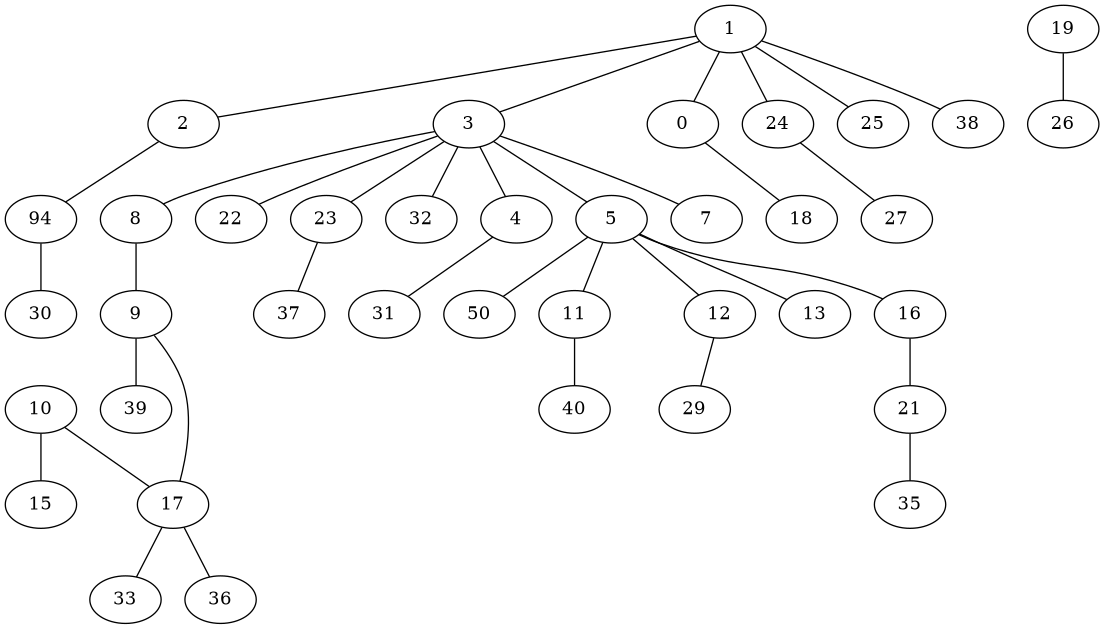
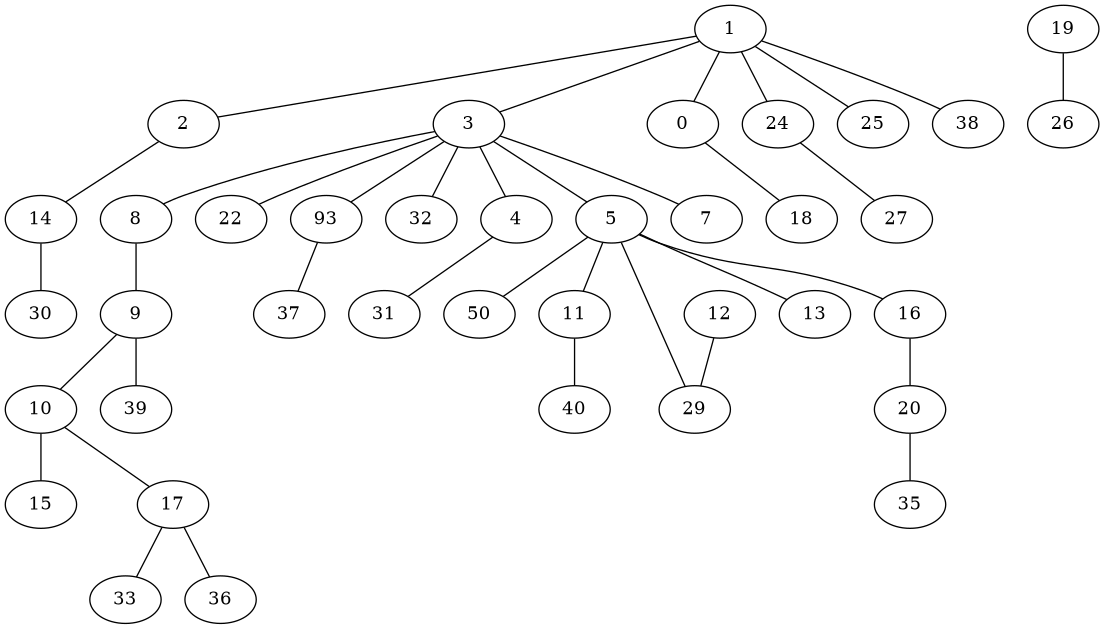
node "94": label "94" -> "14"
node "23": label "23" -> "93"
edge "5" -- "12": now "5" -- "29"
edge "9" -- "17": now "9" -- "10"
node "21": label "21" -> "20"
